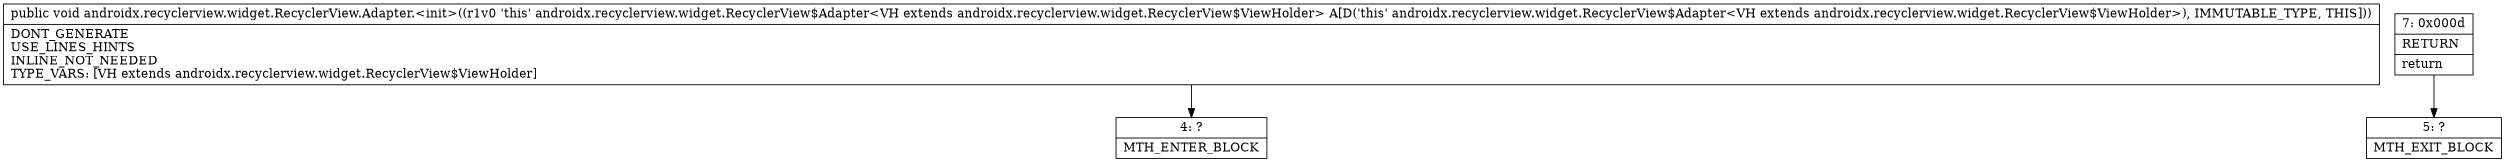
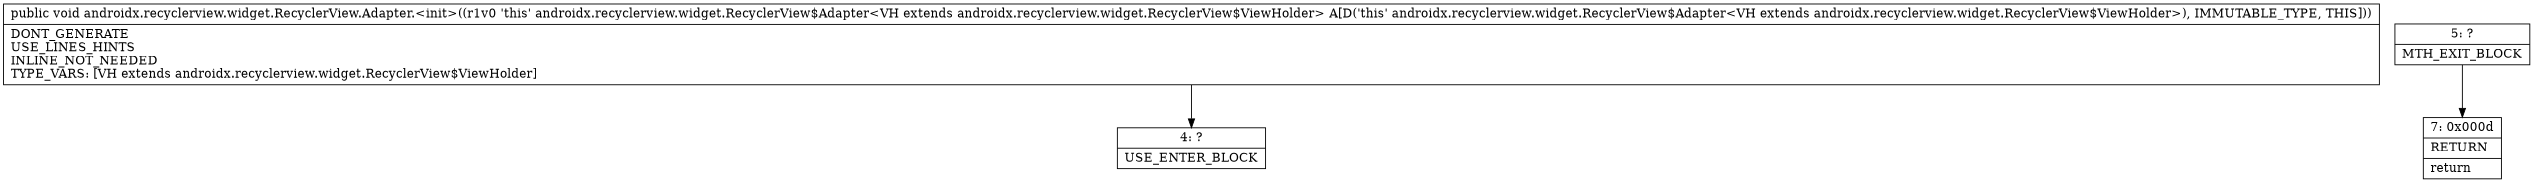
edge "7: 0x000d" -> "5: ?": reversed
node "4: ?": text "MTH_ENTER_BLOCK" -> "USE_ENTER_BLOCK"
